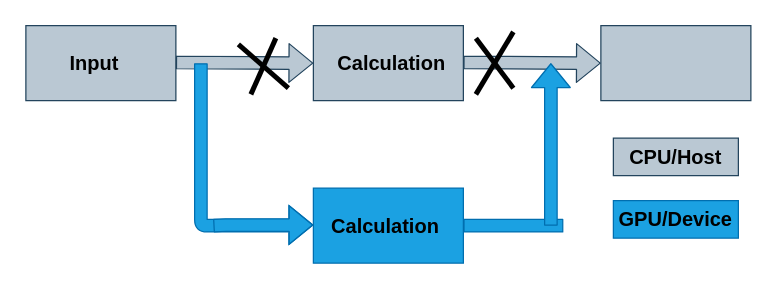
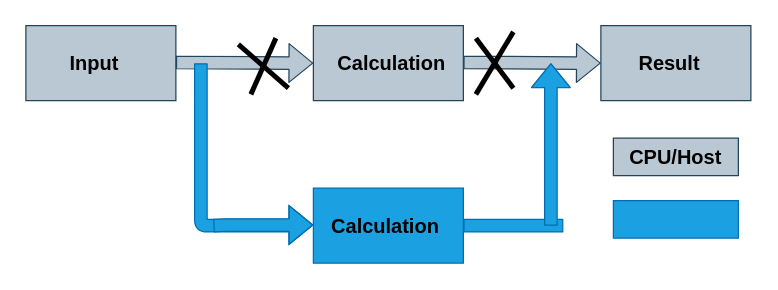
node "Result": added
node "GPU/Device": removed
